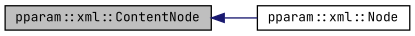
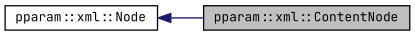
edge "pparam::xml::Node" -> "pparam::xml::ContentNode": reversed
